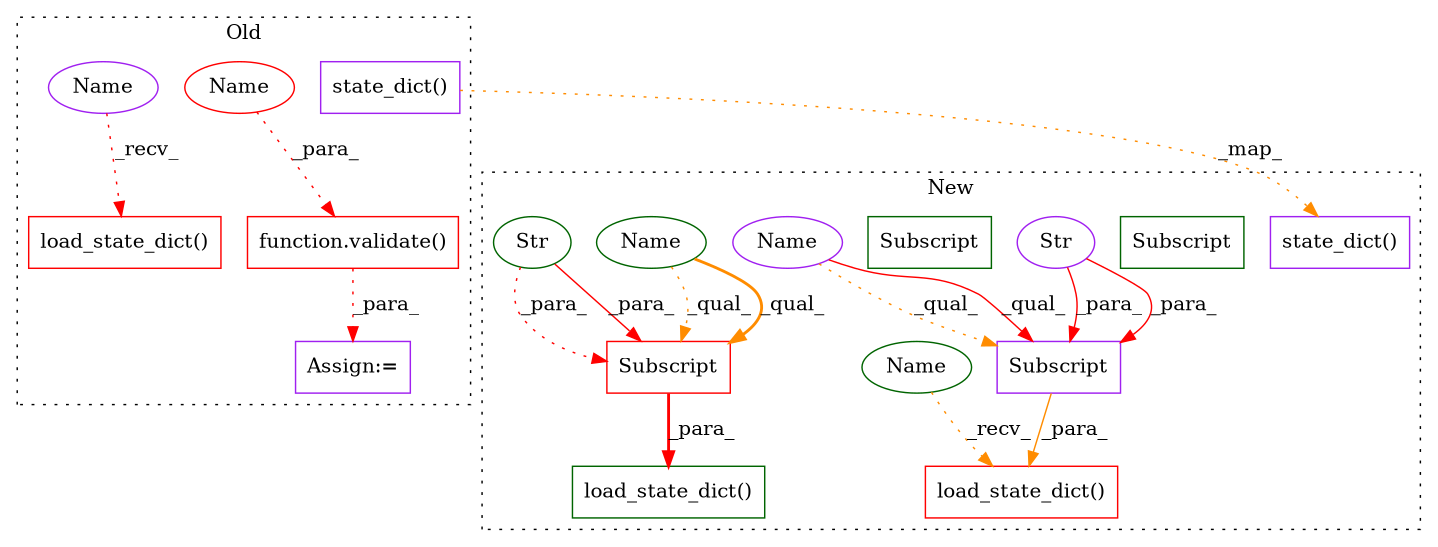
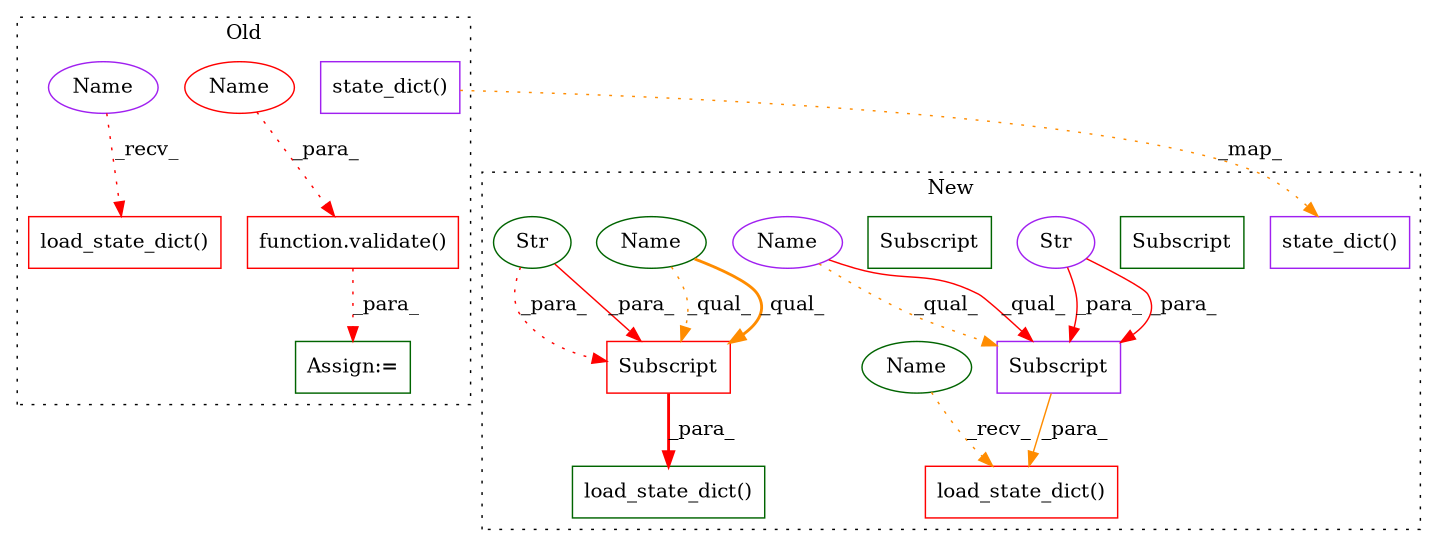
node "Assign:=": color purple -> darkgreen
